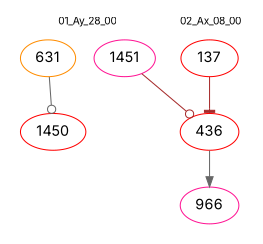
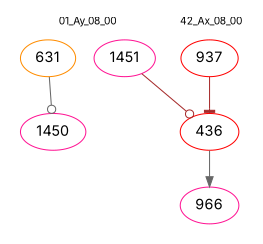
cluster "01_Ay_28_00": label "01_Ay_28_00" -> "01_Ay_08_00"
cluster "02_Ax_08_00": label "02_Ax_08_00" -> "42_Ax_08_00"
node "137": label "137" -> "937"
node "1450": color red -> deeppink
